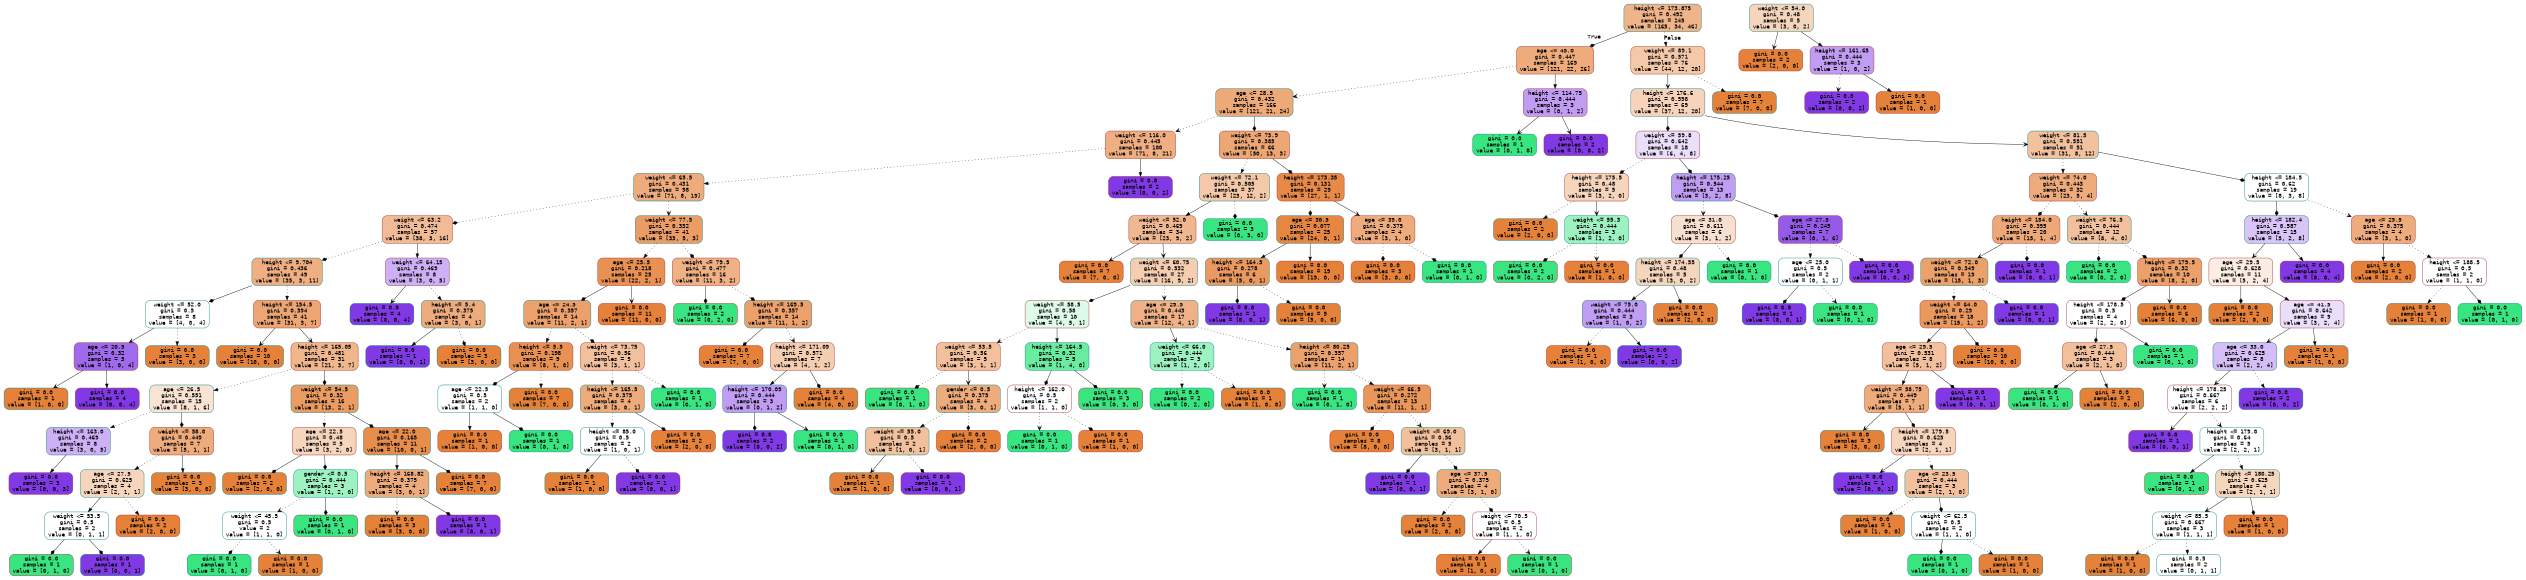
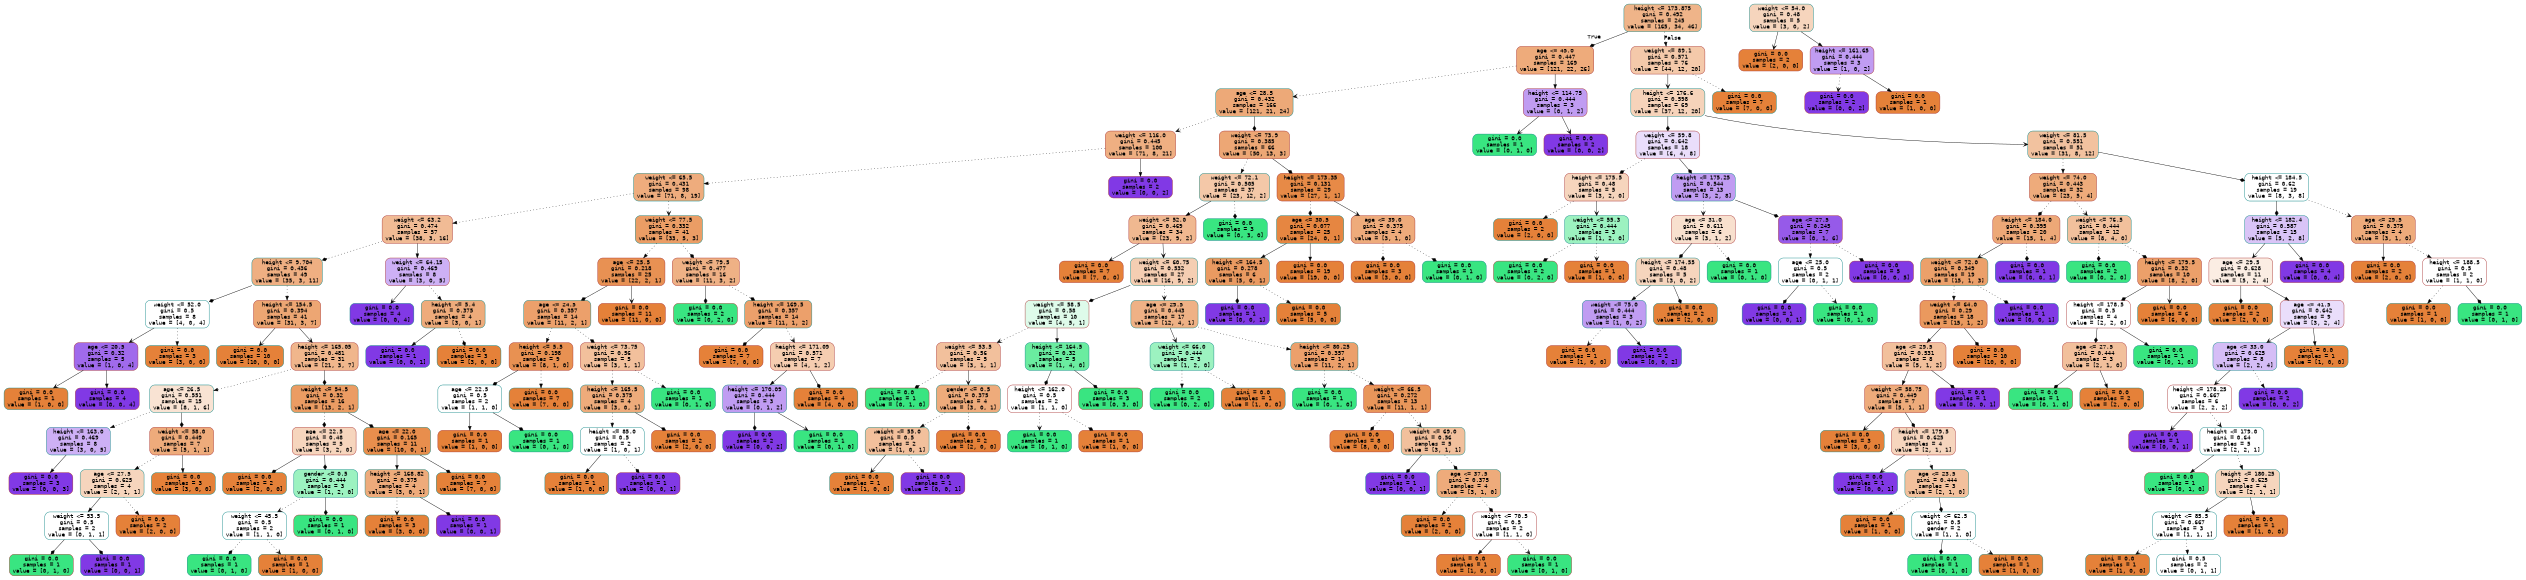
edge "weight <= 65.5 gini = 0.431 samples = 98 value = [71, 8, 19]" -> "weight <= 63.2 gini = 0.474 samples = 57 value = [38, 3, 16]": arrowhead diamond -> normal
edge "weight <= 54.5 gini = 0.32 samples = 16 value = [13, 2, 1]" -> "age <= 22.5 gini = 0.48 samples = 5 value = [3, 2, 0]": arrowhead normal -> diamond
node "weight <= 45.5 gini = 0.5 value = 2 value = [1, 1, 0]": label "weight <= 45.5 gini = 0.5 value = 2 value = [1, 1, 0]" -> "weight <= 45.5 gini = 0.5 samples = 2 value = [1, 1, 0]"
node "weight <= 62.5 gini = 0.5 samples = 2 value = [1, 1, 0]": label "weight <= 62.5 gini = 0.5 samples = 2 value = [1, 1, 0]" -> "weight <= 62.5 gini = 0.5 gender = 2 value = [1, 1, 0]"
